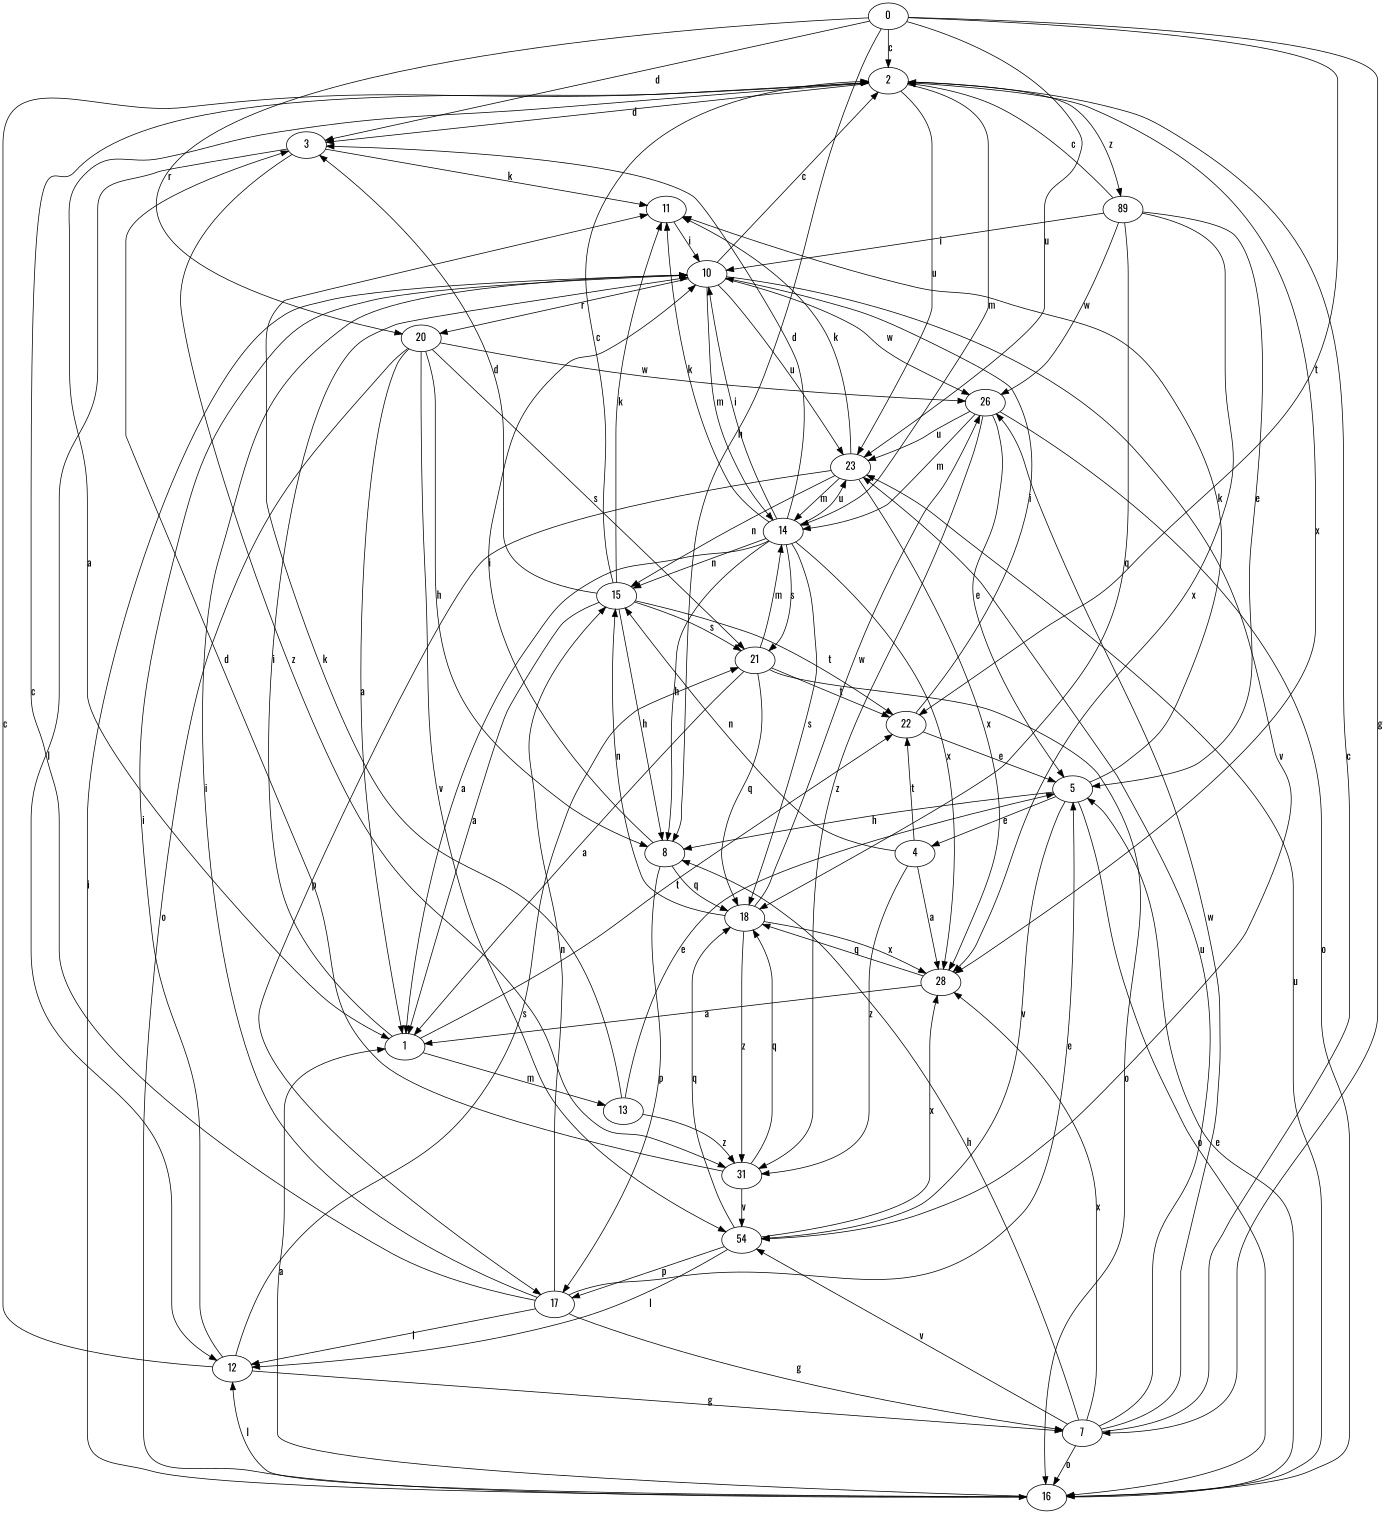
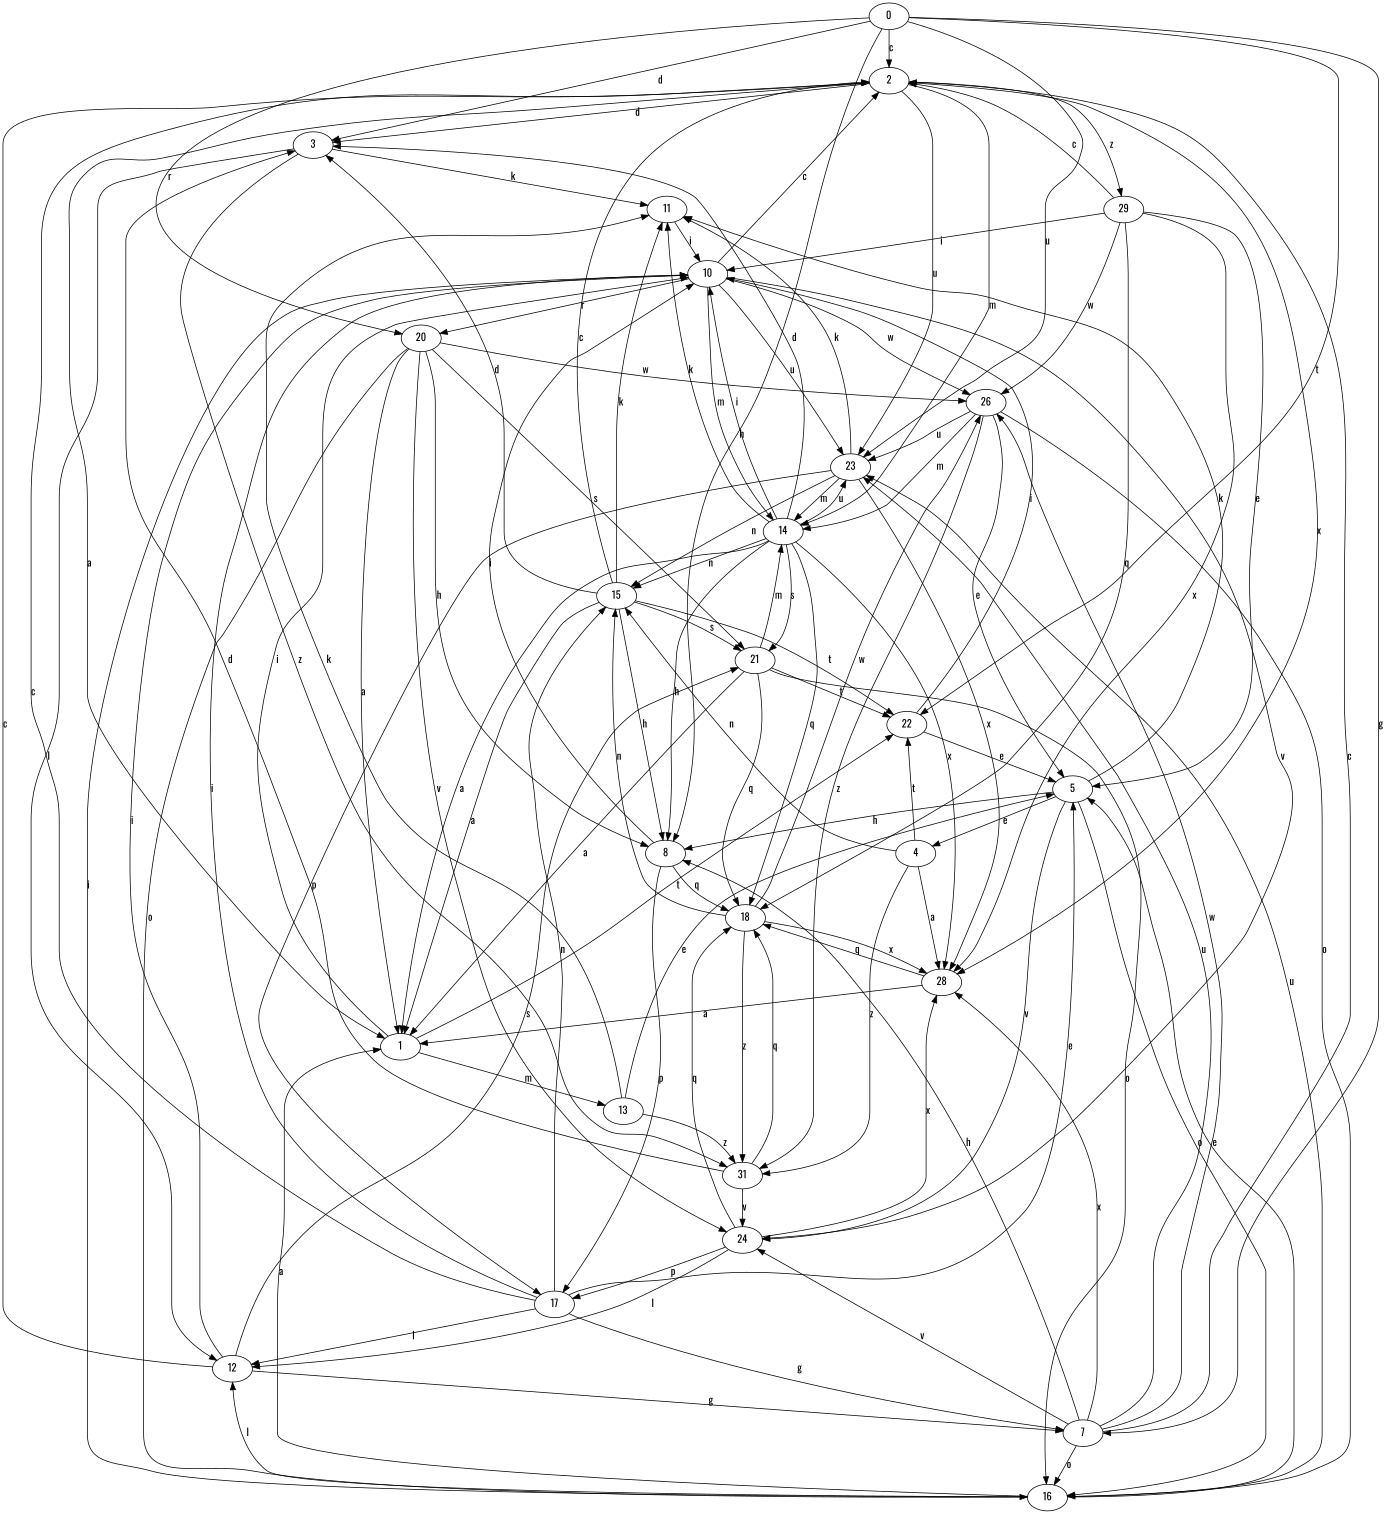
node "89": label "89" -> "29"
edge "14" -> "18": label "s" -> "q"
node "54": label "54" -> "24"
